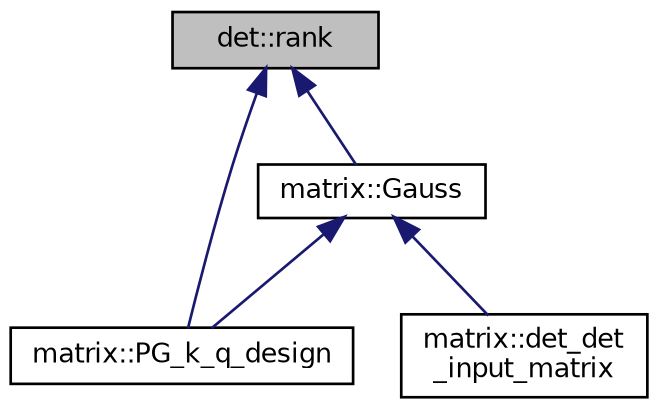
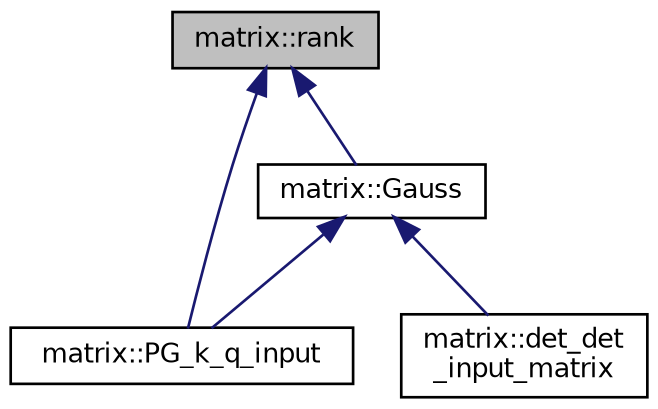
node "det::rank": label "det::rank" -> "matrix::rank"
node "matrix::PG_k_q_design": label "matrix::PG_k_q_design" -> "matrix::PG_k_q_input"
